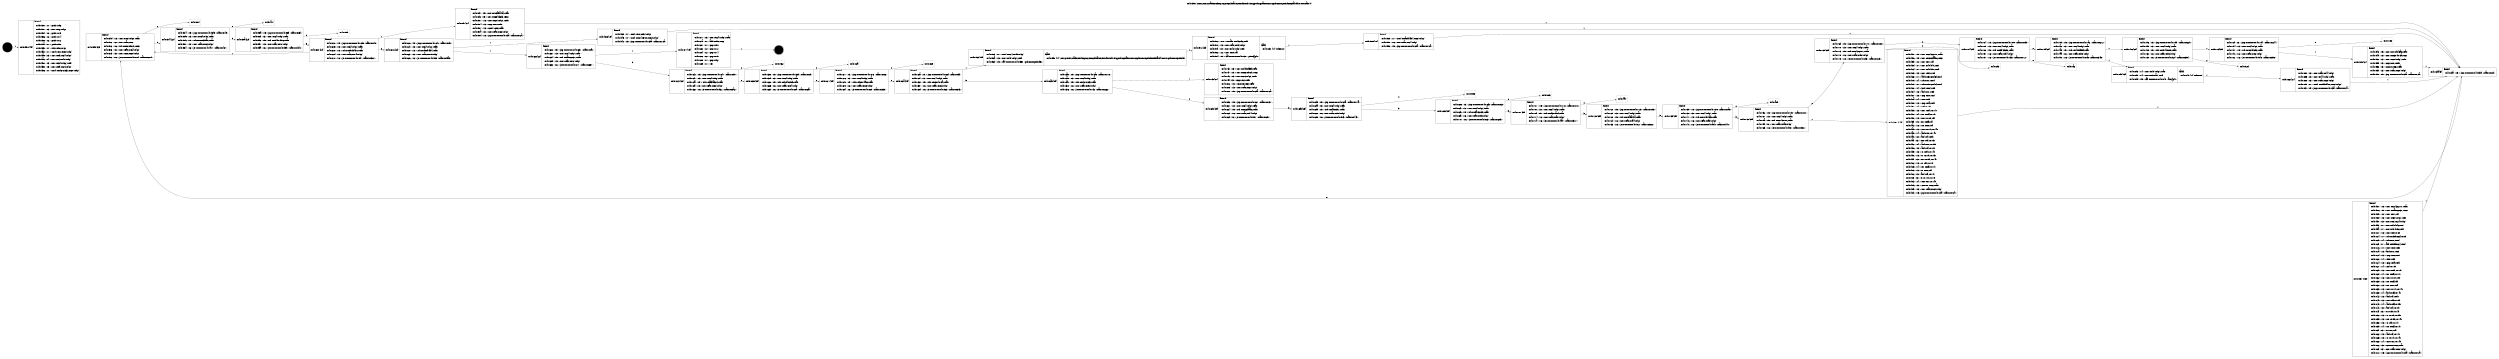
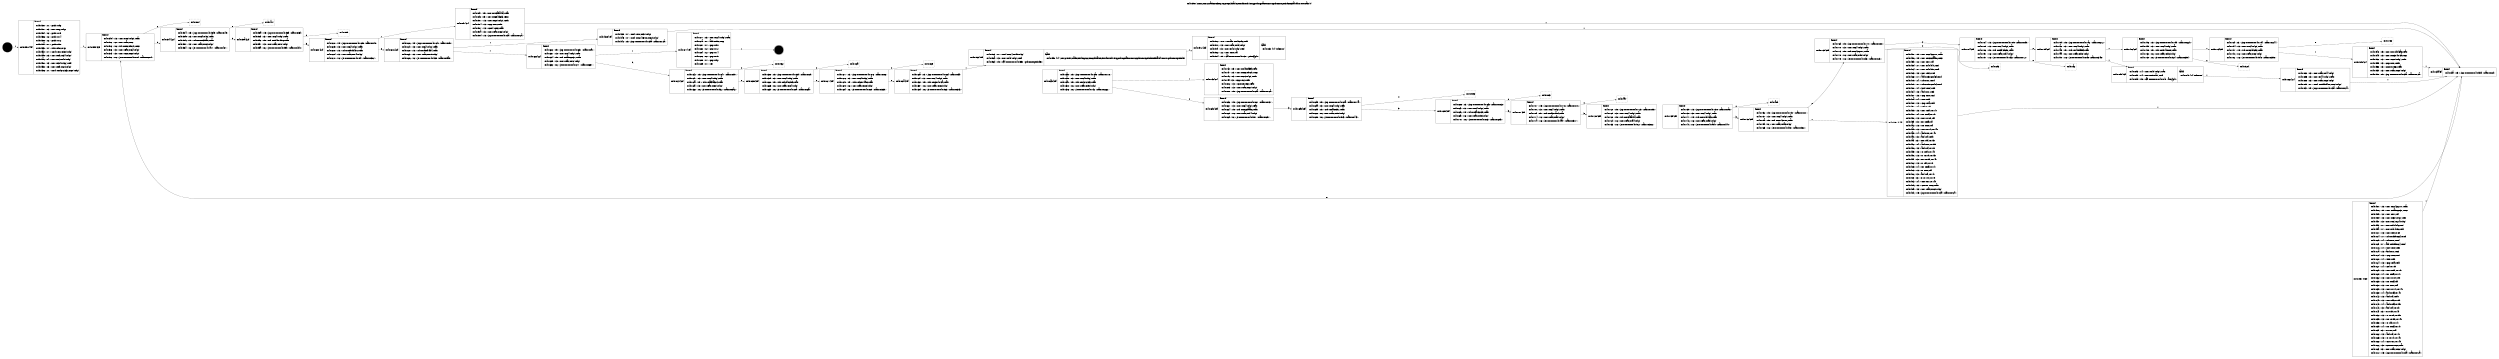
node "0x401989 [18]": removed
edge "0x401600 [22]" -> "0x4015bd [23]": now "0x401590 [45]" -> "0x4015bd [23]"
edge "0x40168a [25]" -> "0x4016a3 [25]": removed, label "5"
edge "0x401720 [25]" -> "0x401739 [25]": removed, label "3"
